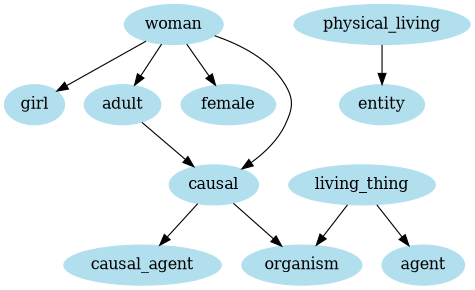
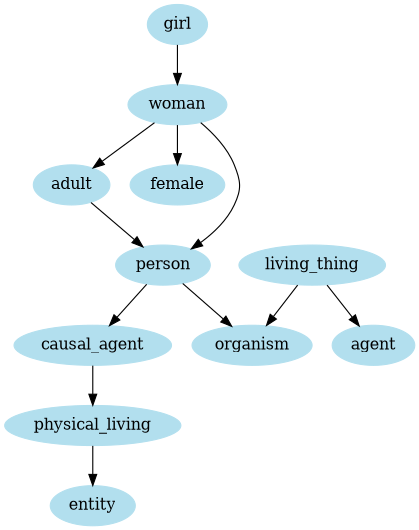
edge "woman" -> "girl": reversed
node "causal": label "causal" -> "person"
edge "causal_agent" -> "physical_living": added
